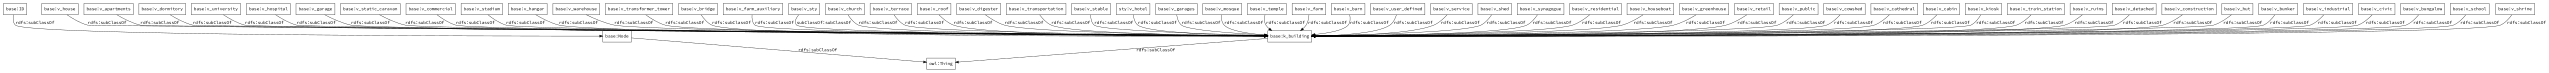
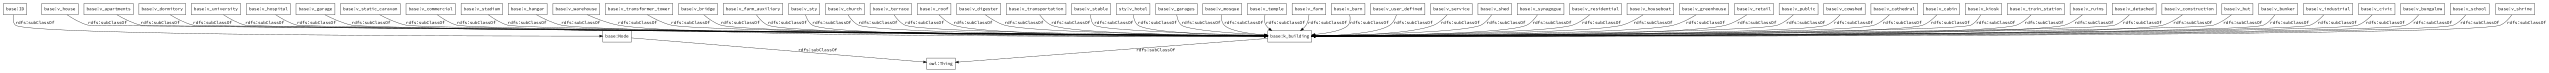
edge "base:v_sty" -> "base:k_building": label "subClassOf:subClassOf" -> "rdfs:subClassOf"
